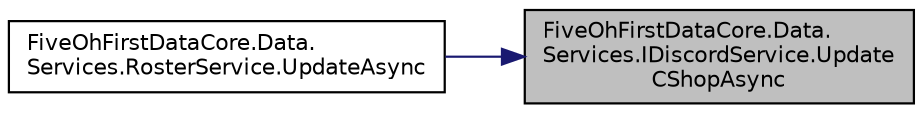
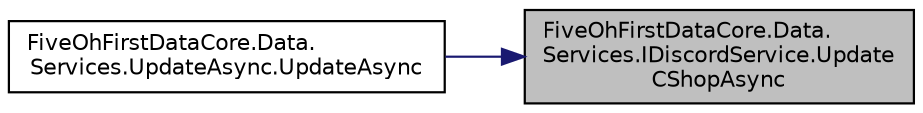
node "FiveOhFirstDataCore.Data. Services.RosterService.UpdateAsync": label "FiveOhFirstDataCore.Data. Services.RosterService.UpdateAsync" -> "FiveOhFirstDataCore.Data. Services.UpdateAsync.UpdateAsync"
